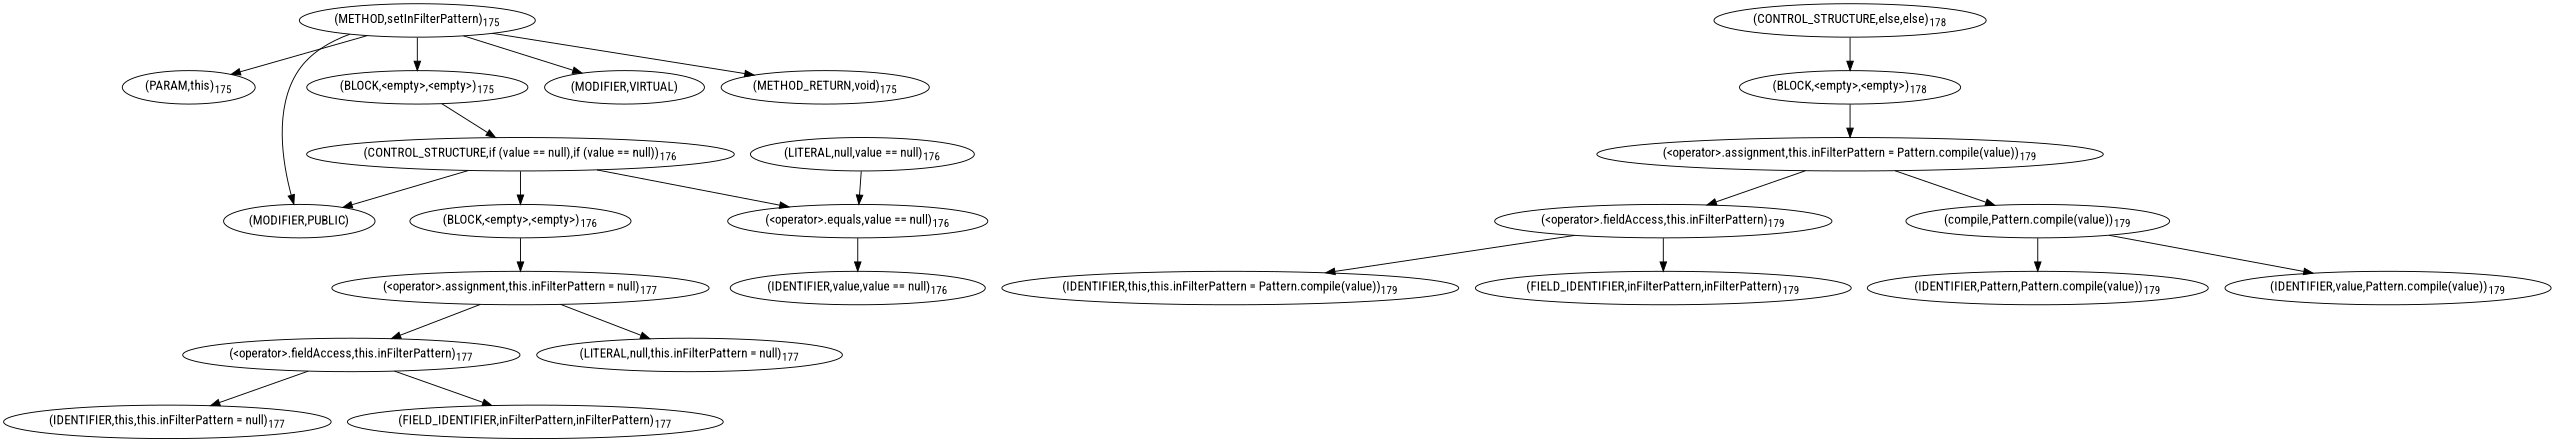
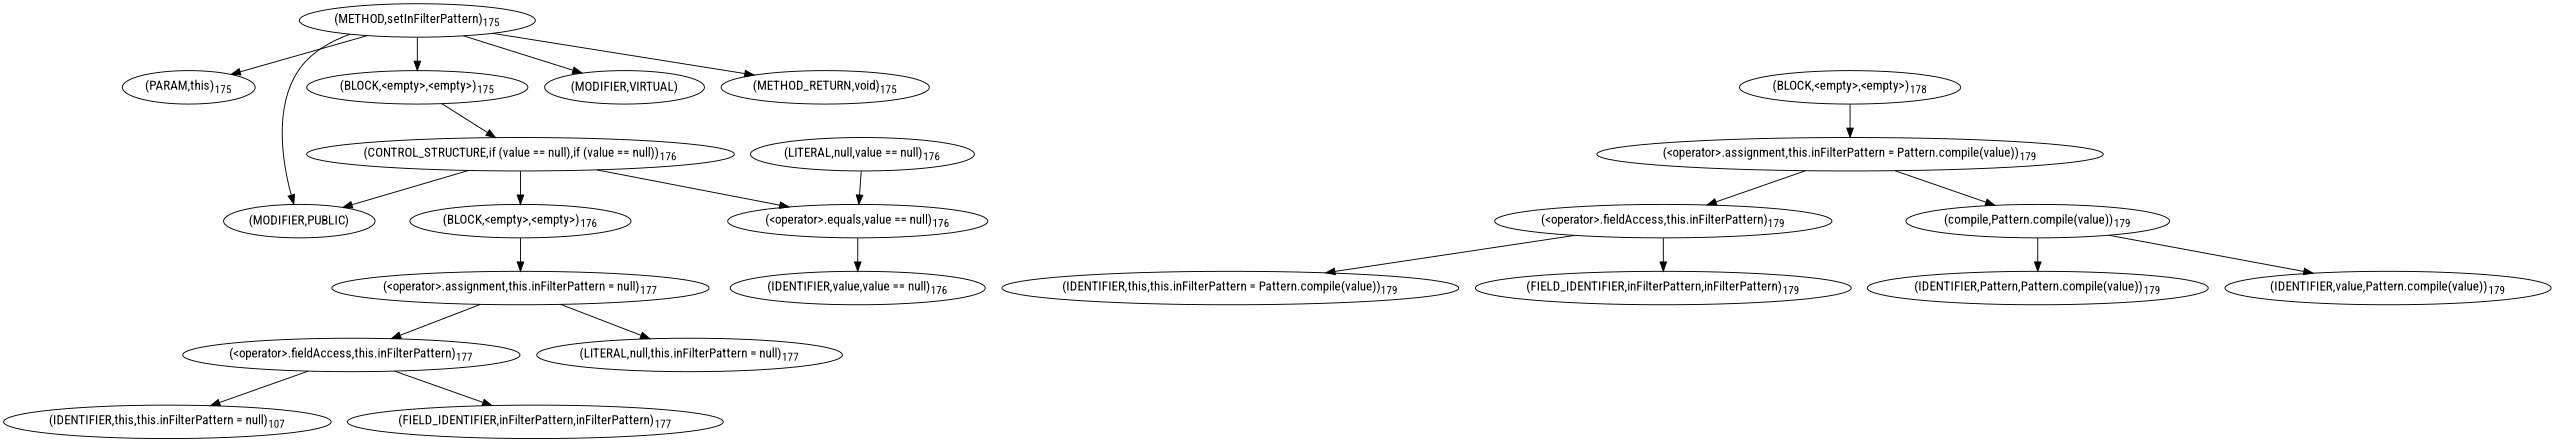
node "(CONTROL_STRUCTURE,else,else)": removed
node "(IDENTIFIER,this,this.inFilterPattern = null)": text "177" -> "107"
